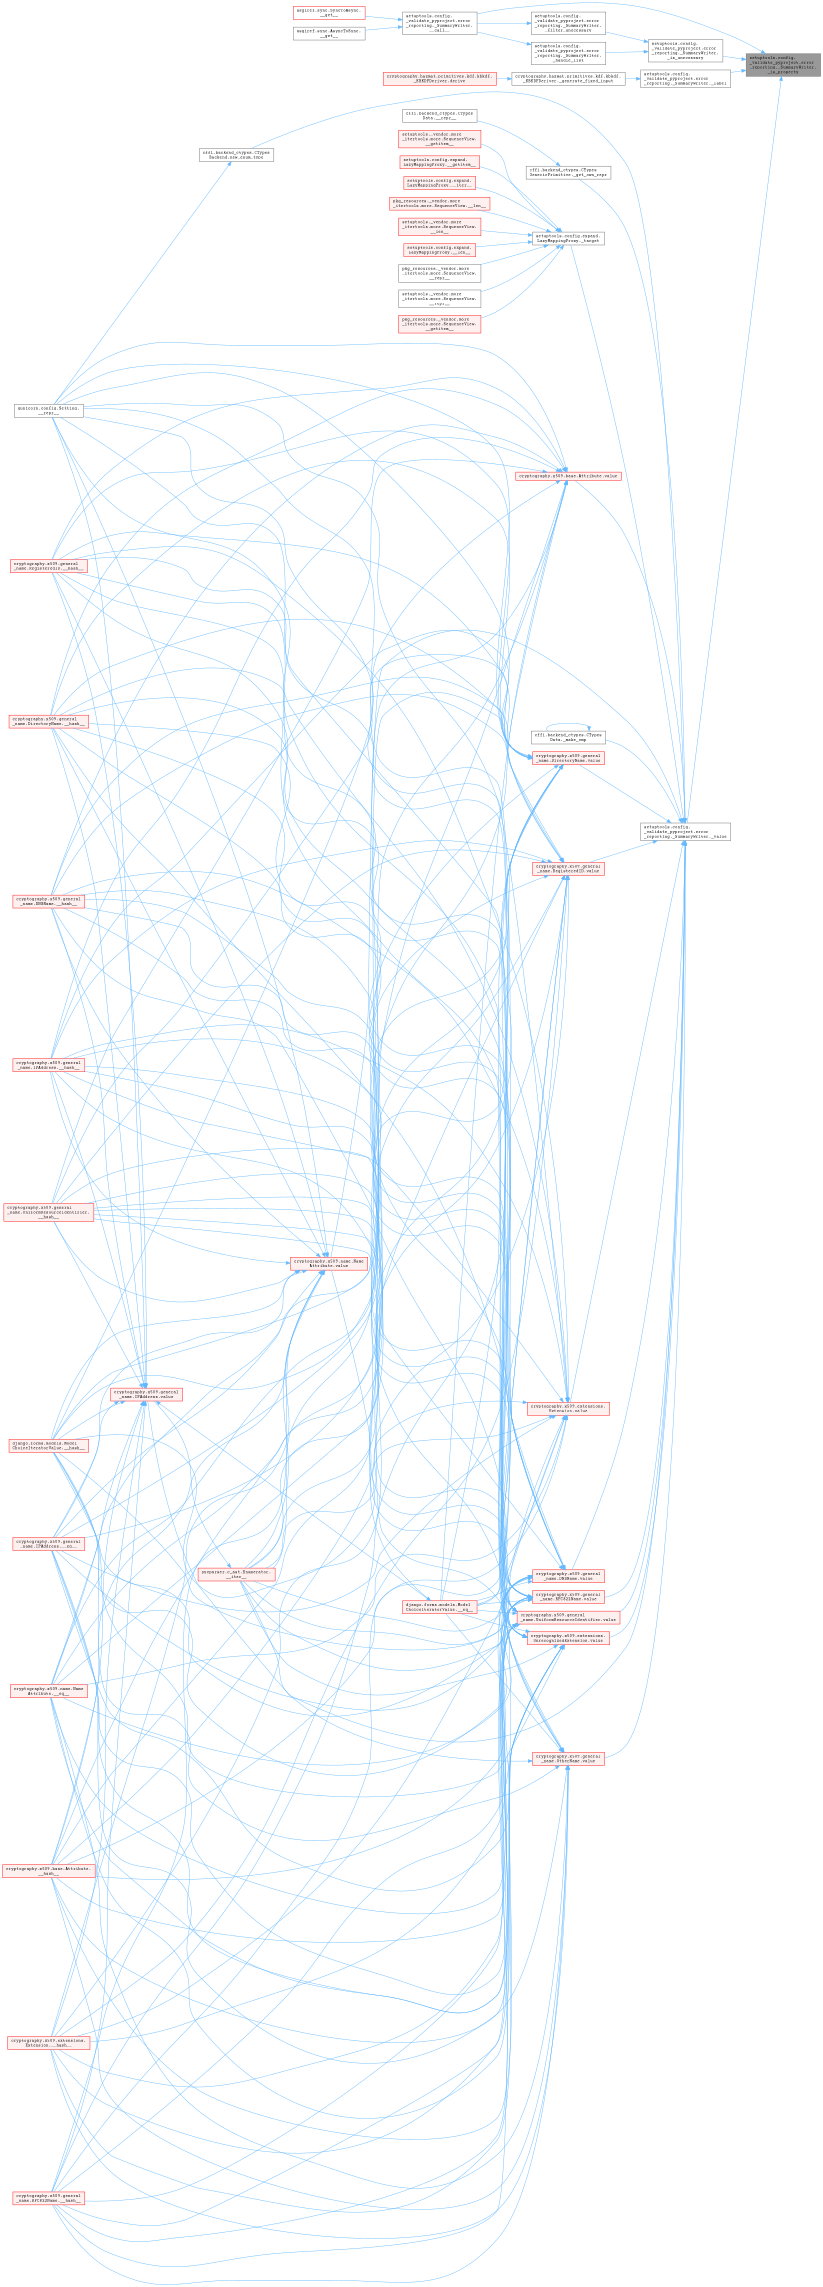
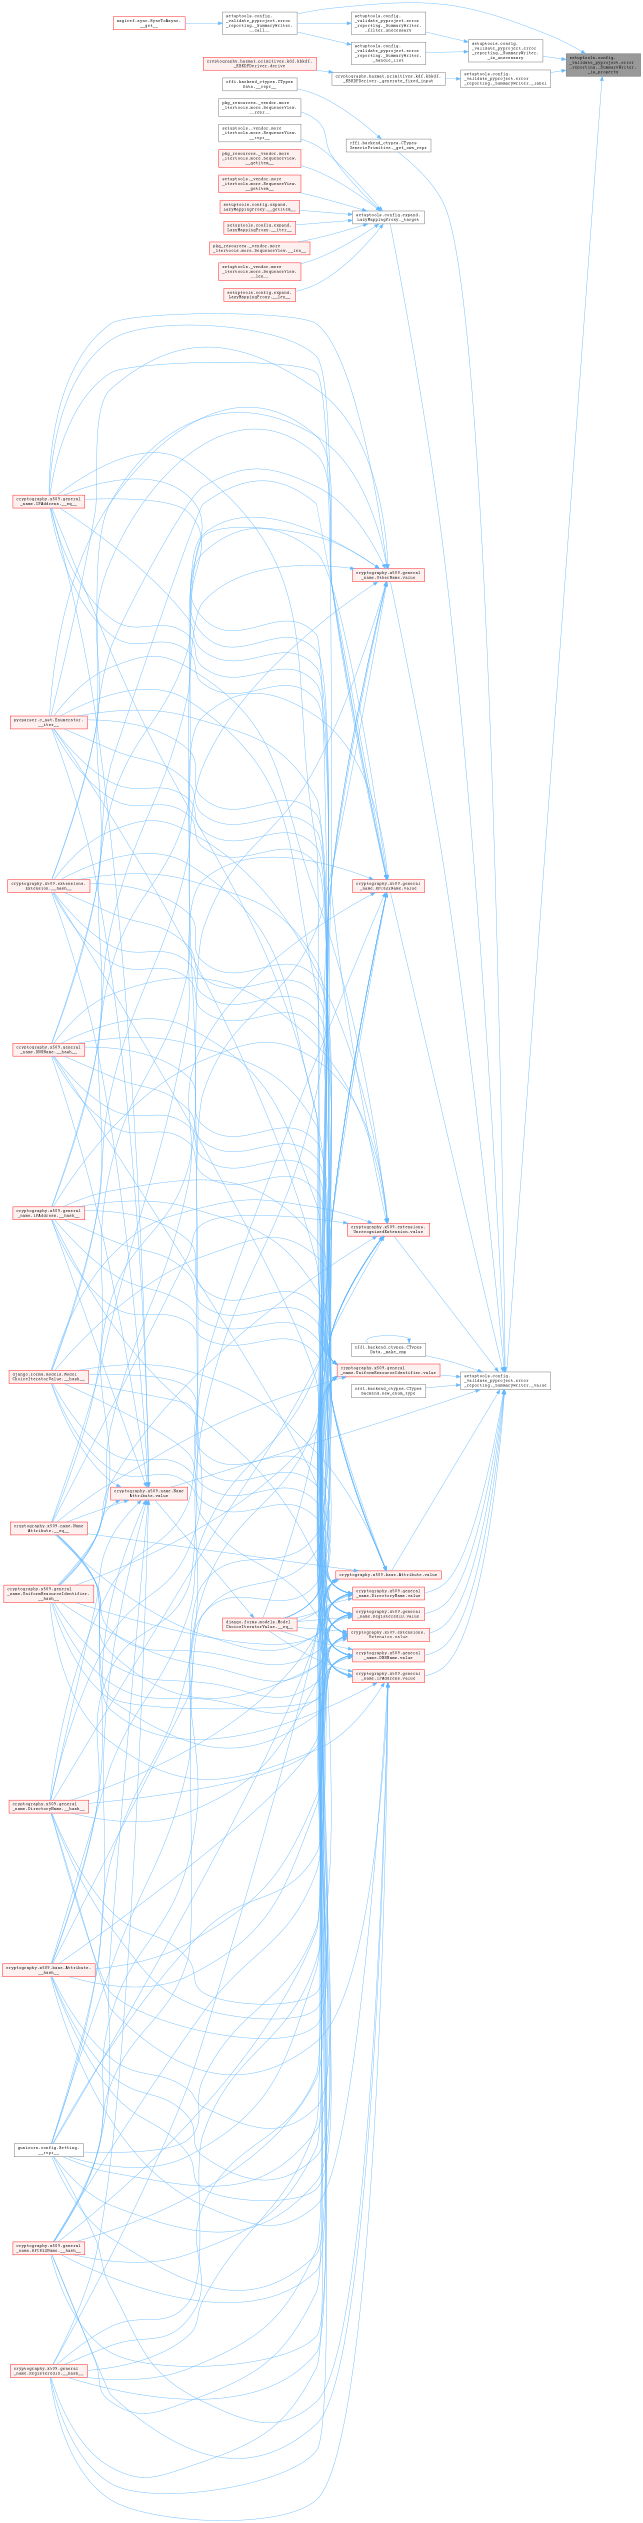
node "asgiref.sync.AsyncToSync. __get__": removed
edge "gunicorn.config.Setting. __repr__" -> "cffi.backend_ctypes.CTypes Backend.new_enum_type": now "gunicorn.config.Setting. __repr__" -> "cryptography.x509.general _name.OtherName.value"
edge "cryptography.x509.extensions. Extension.__hash__" -> "cryptography.x509.base.Attribute.value": added
edge "cryptography.x509.general _name.IPAddress.value" -> "pycparser.c_ast.Enumerator. __iter__": reversed
edge "cryptography.x509.general _name.RFC822Name.__hash__" -> "cryptography.x509.base.Attribute.value": added
